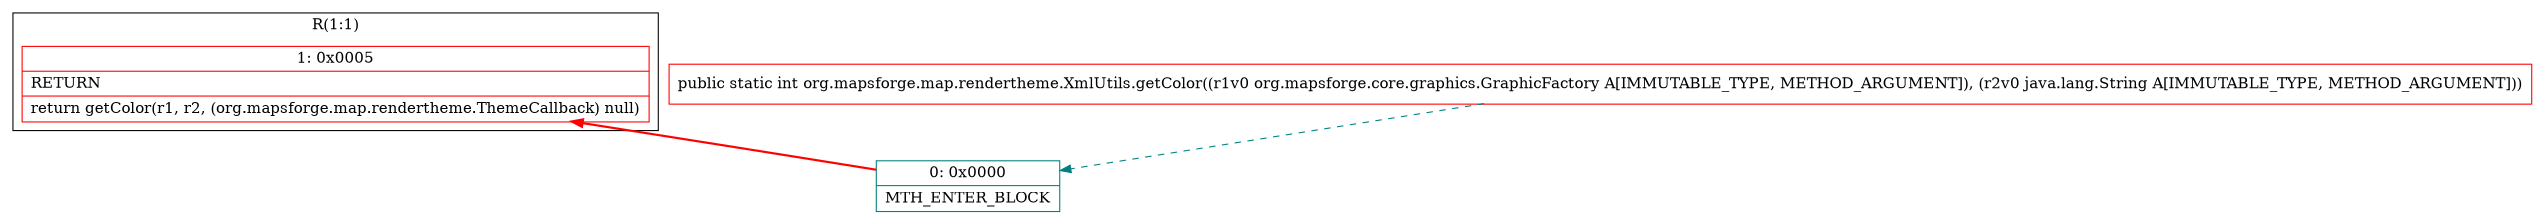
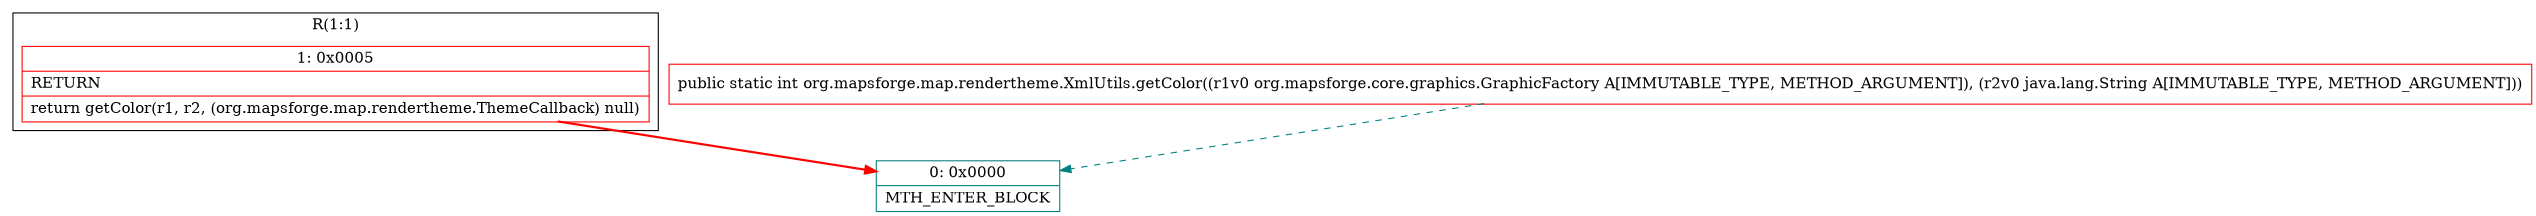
edge "0: 0x0000" -> "1: 0x0005": reversed
